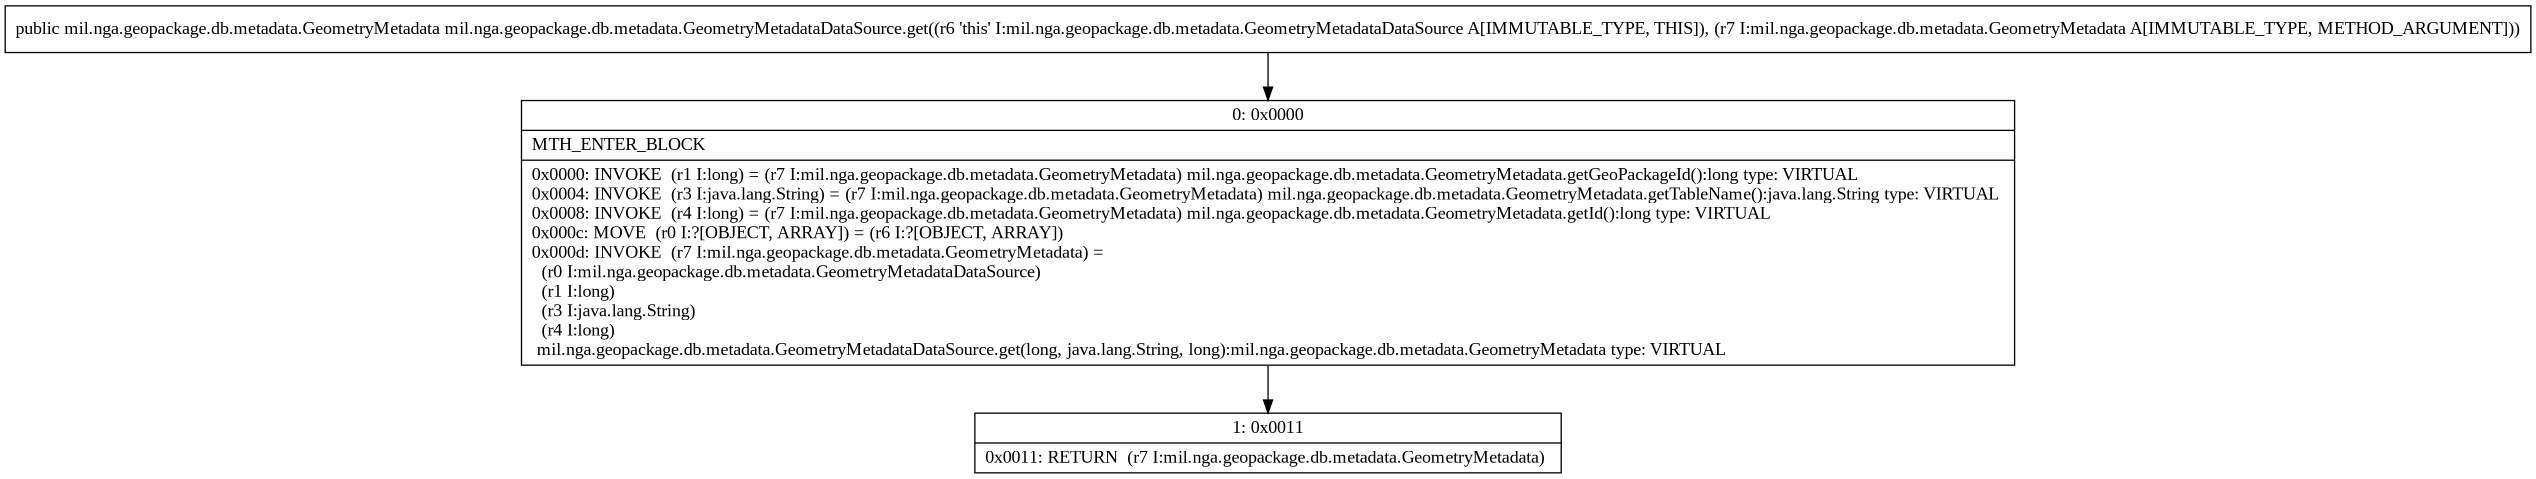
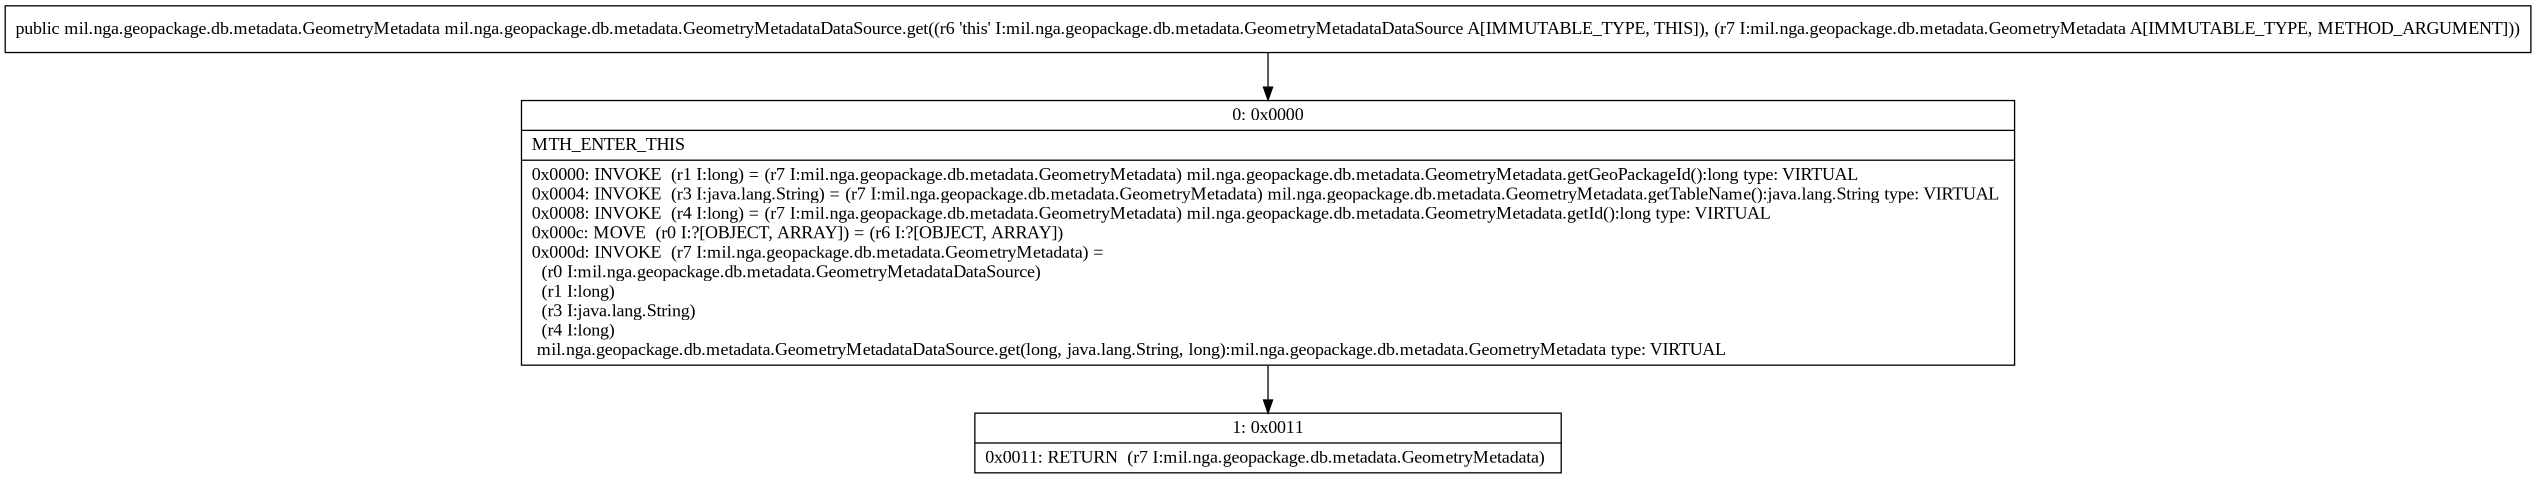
node "0: 0x0000": text "MTH_ENTER_BLOCK" -> "MTH_ENTER_THIS"
